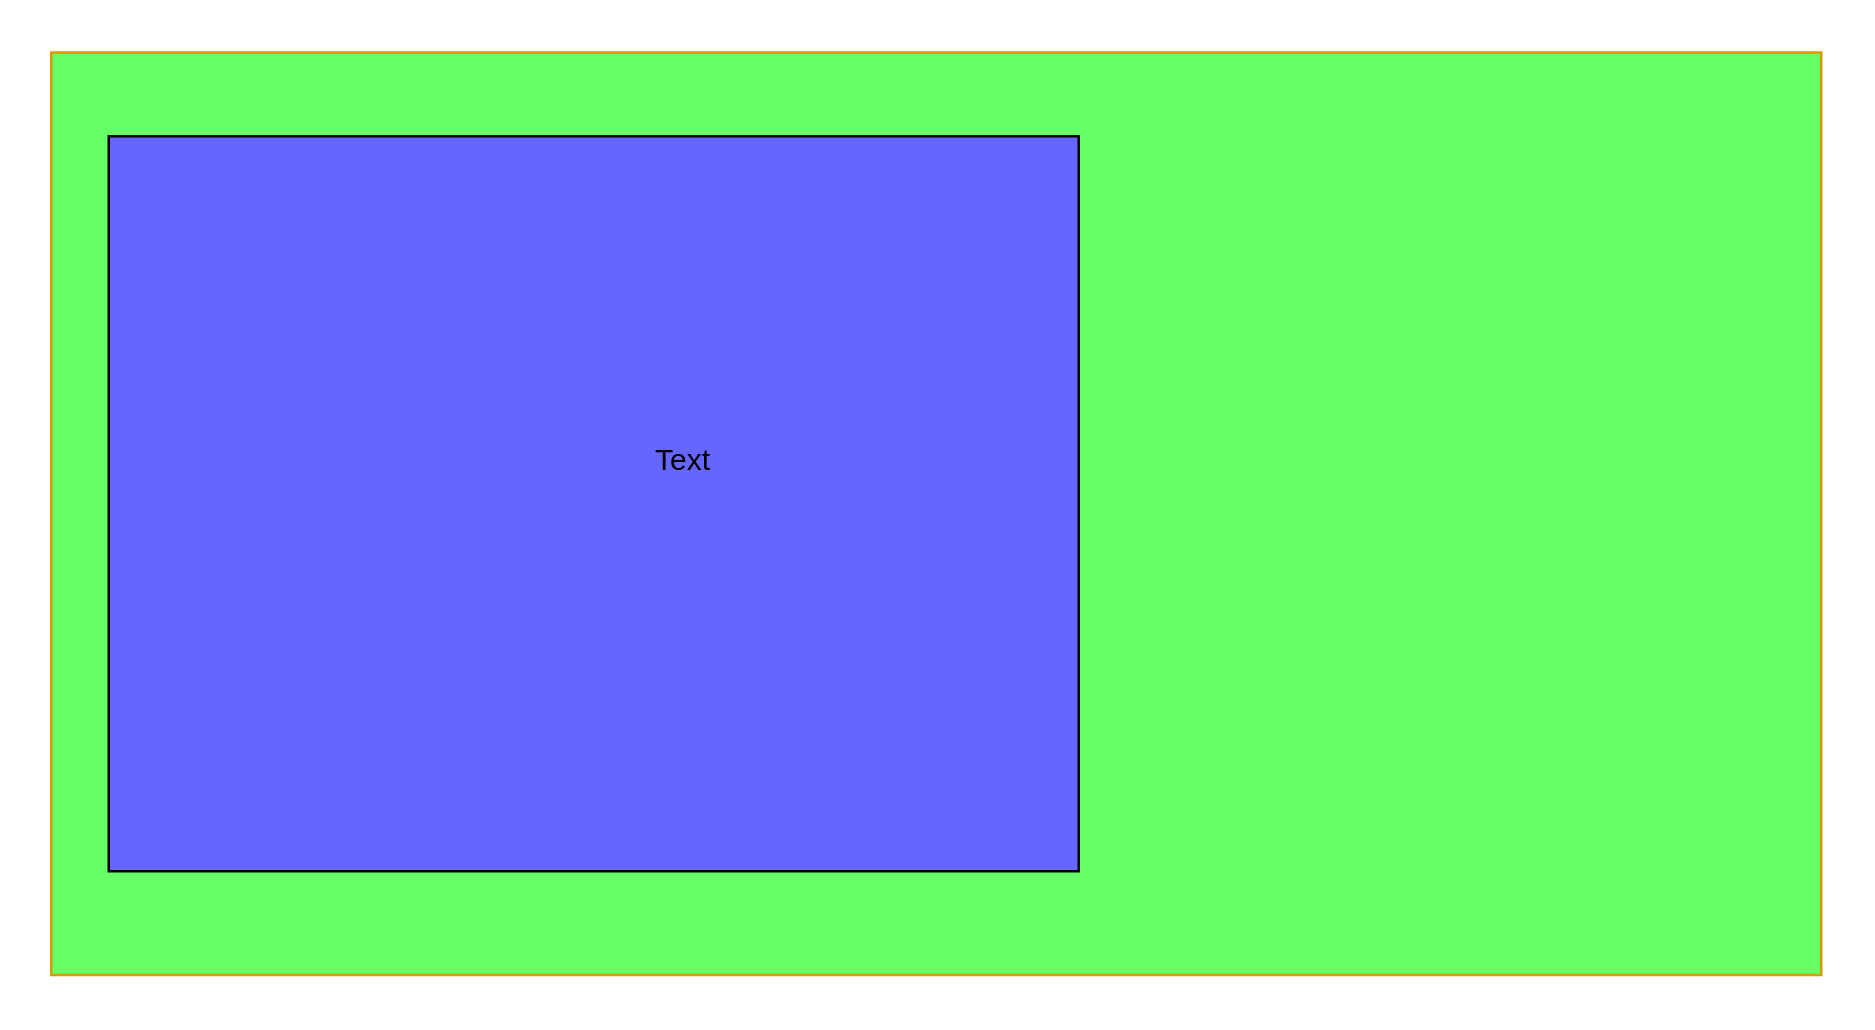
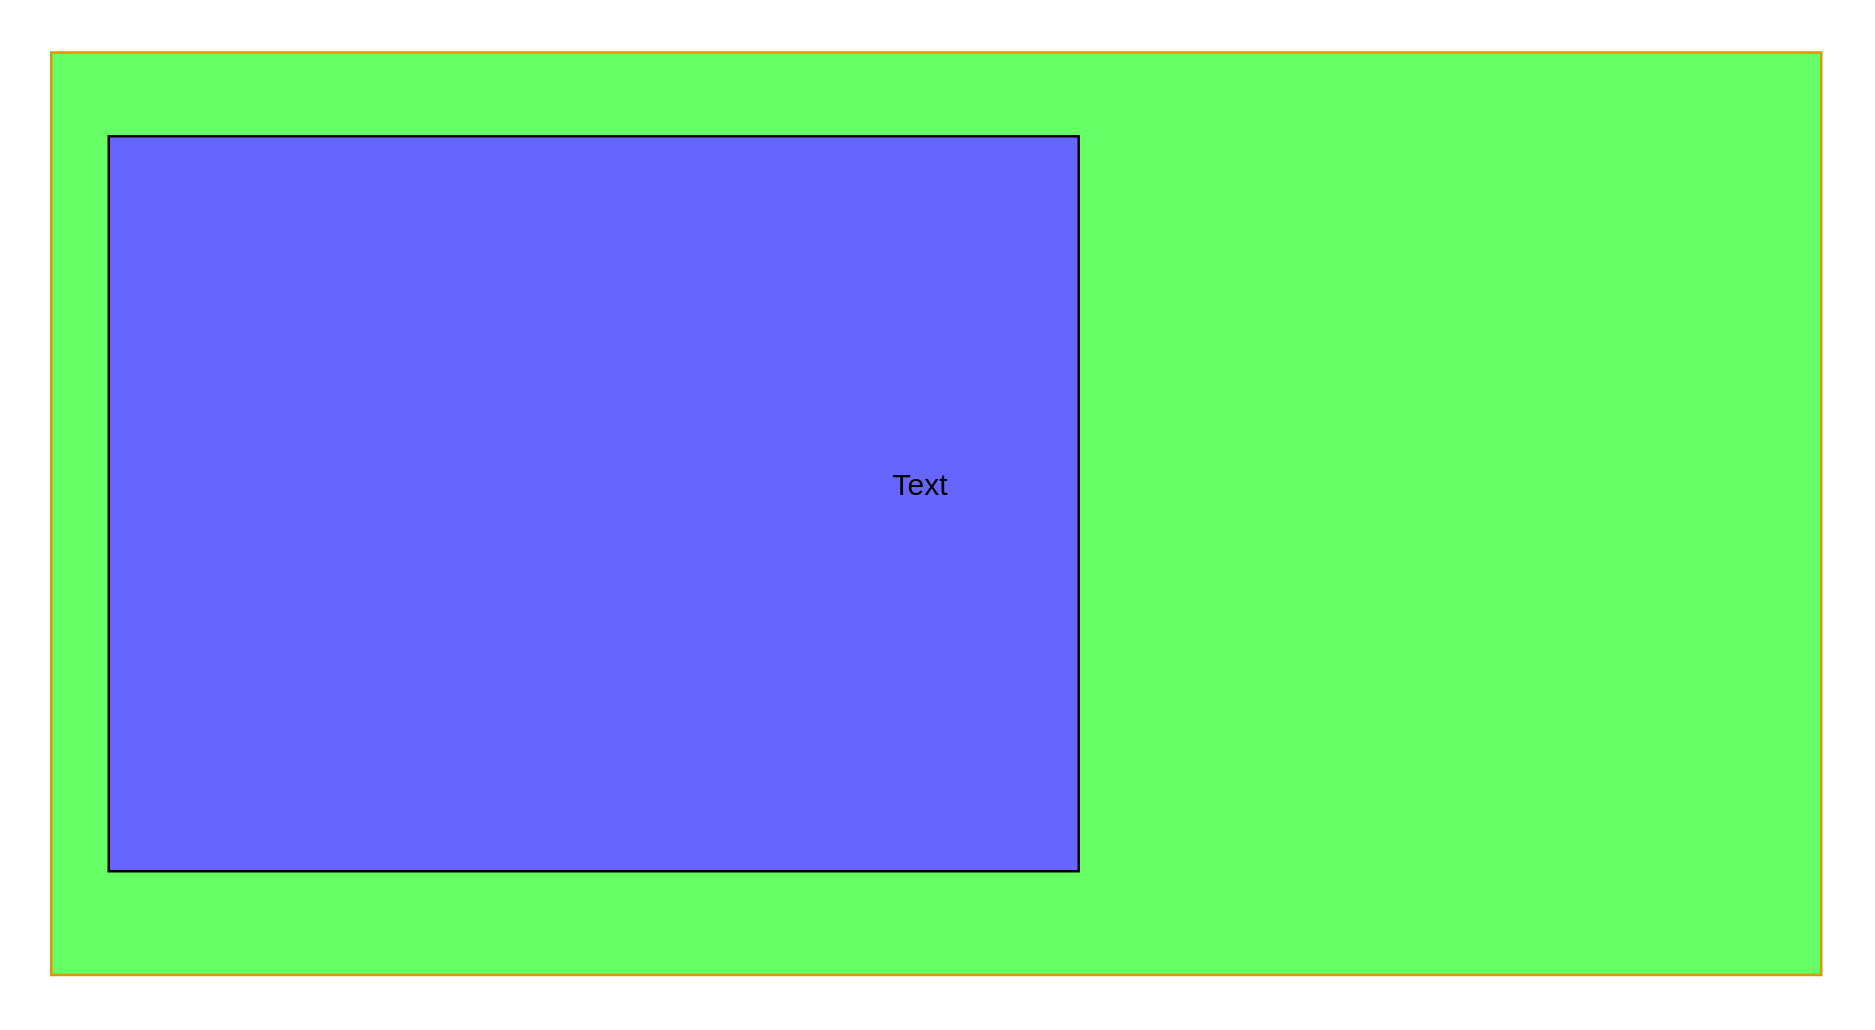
node "Text": moved (684, 461) -> (921, 486)
